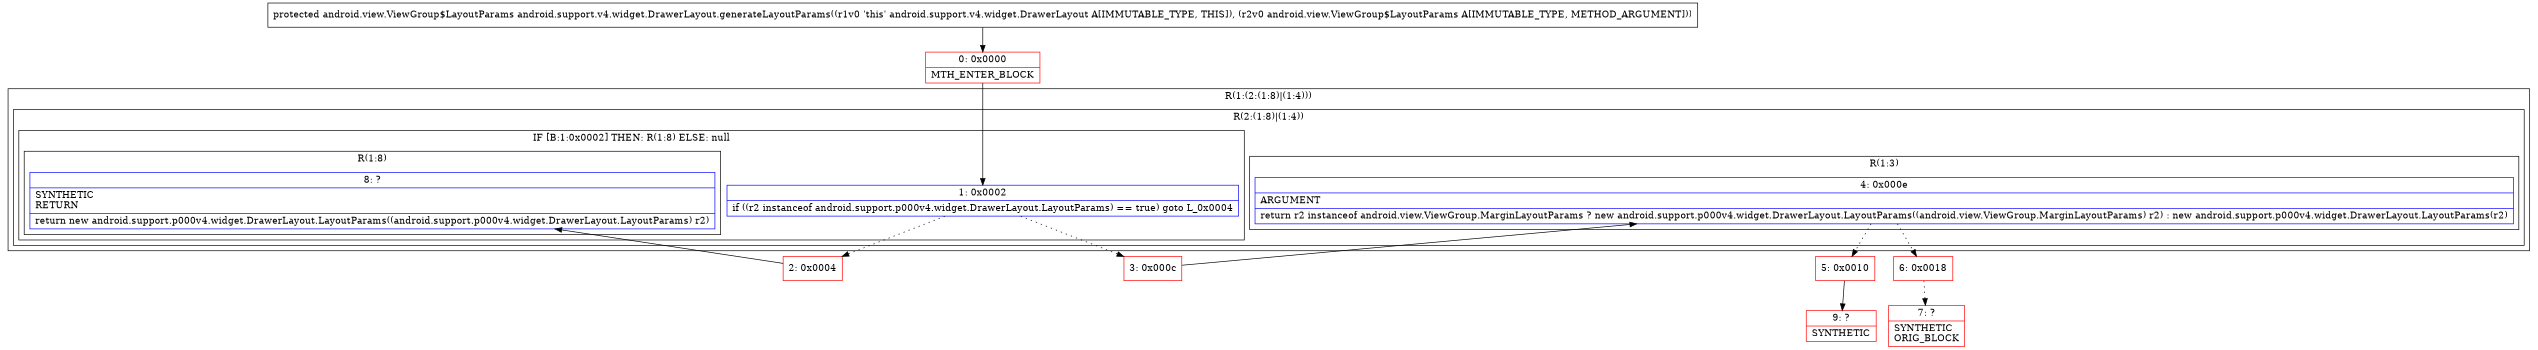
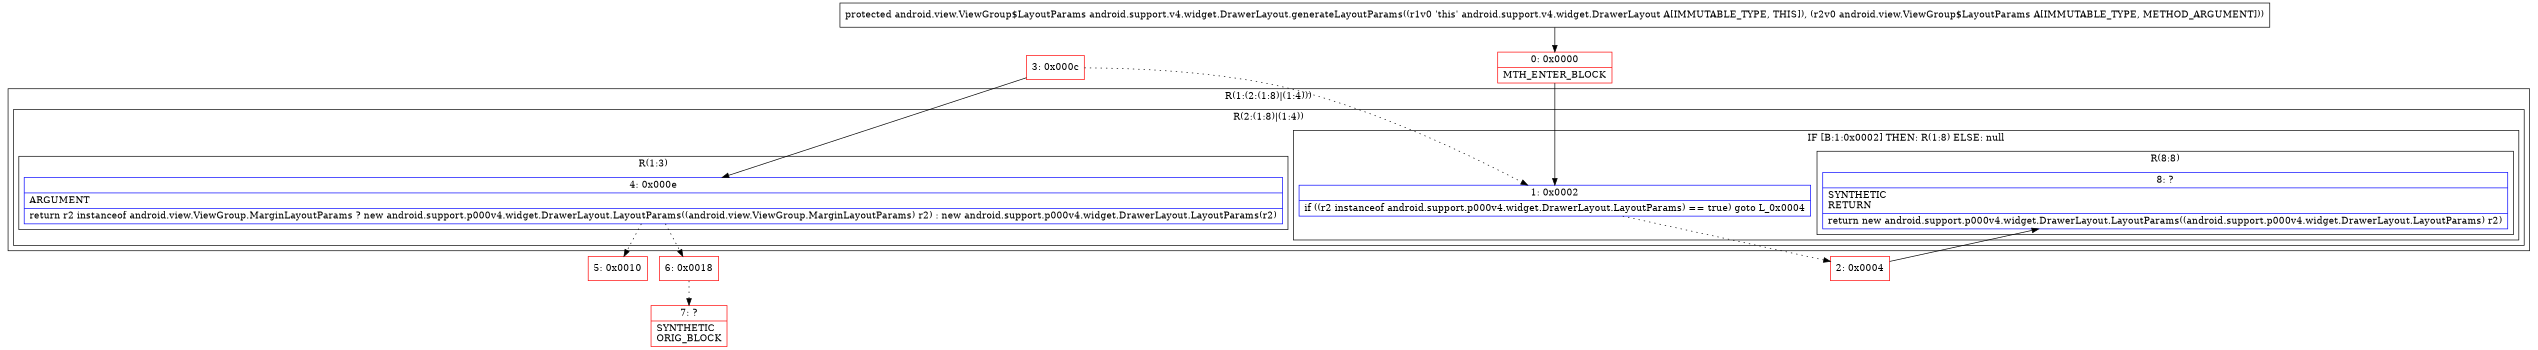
cluster "R(1:8)": label "R(1:8)" -> "R(8:8)"
edge "1: 0x0002" -> "3: 0x000c": reversed
node "9: ?": removed
